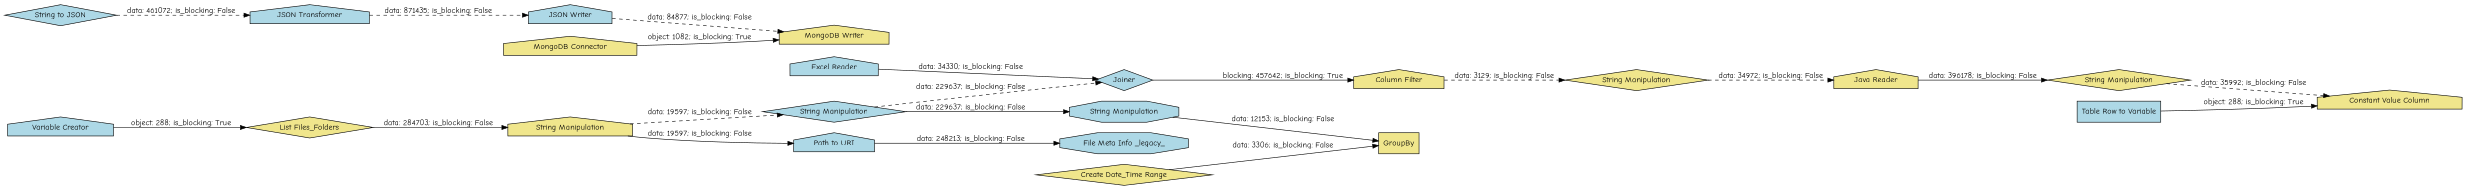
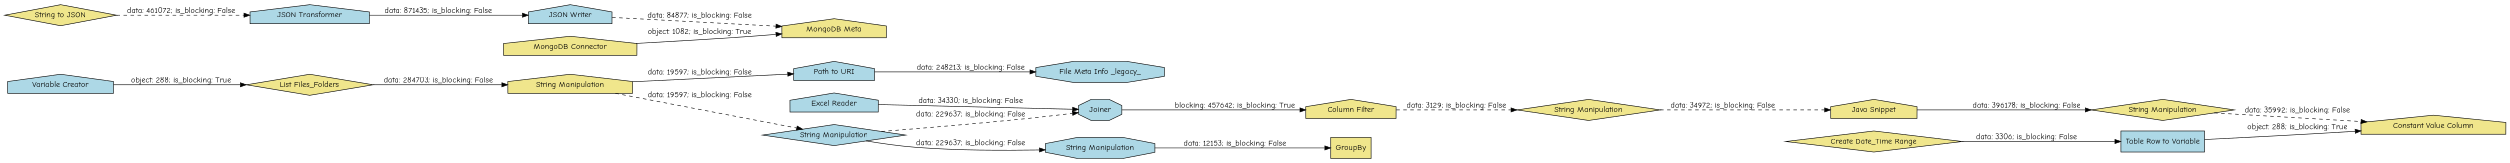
node "String to JSON": fillcolor lightblue -> khaki
edge "JSON Transformer" -> "JSON Writer": style dashed -> solid
node "MongoDB Writer": label "MongoDB Writer" -> "MongoDB Meta"
node "Joiner": shape diamond -> octagon
node "Java Reader": label "Java Reader" -> "Java Snippet"
edge "Create Date_Time Range" -> "GroupBy": now "Create Date_Time Range" -> "Table Row to Variable"
